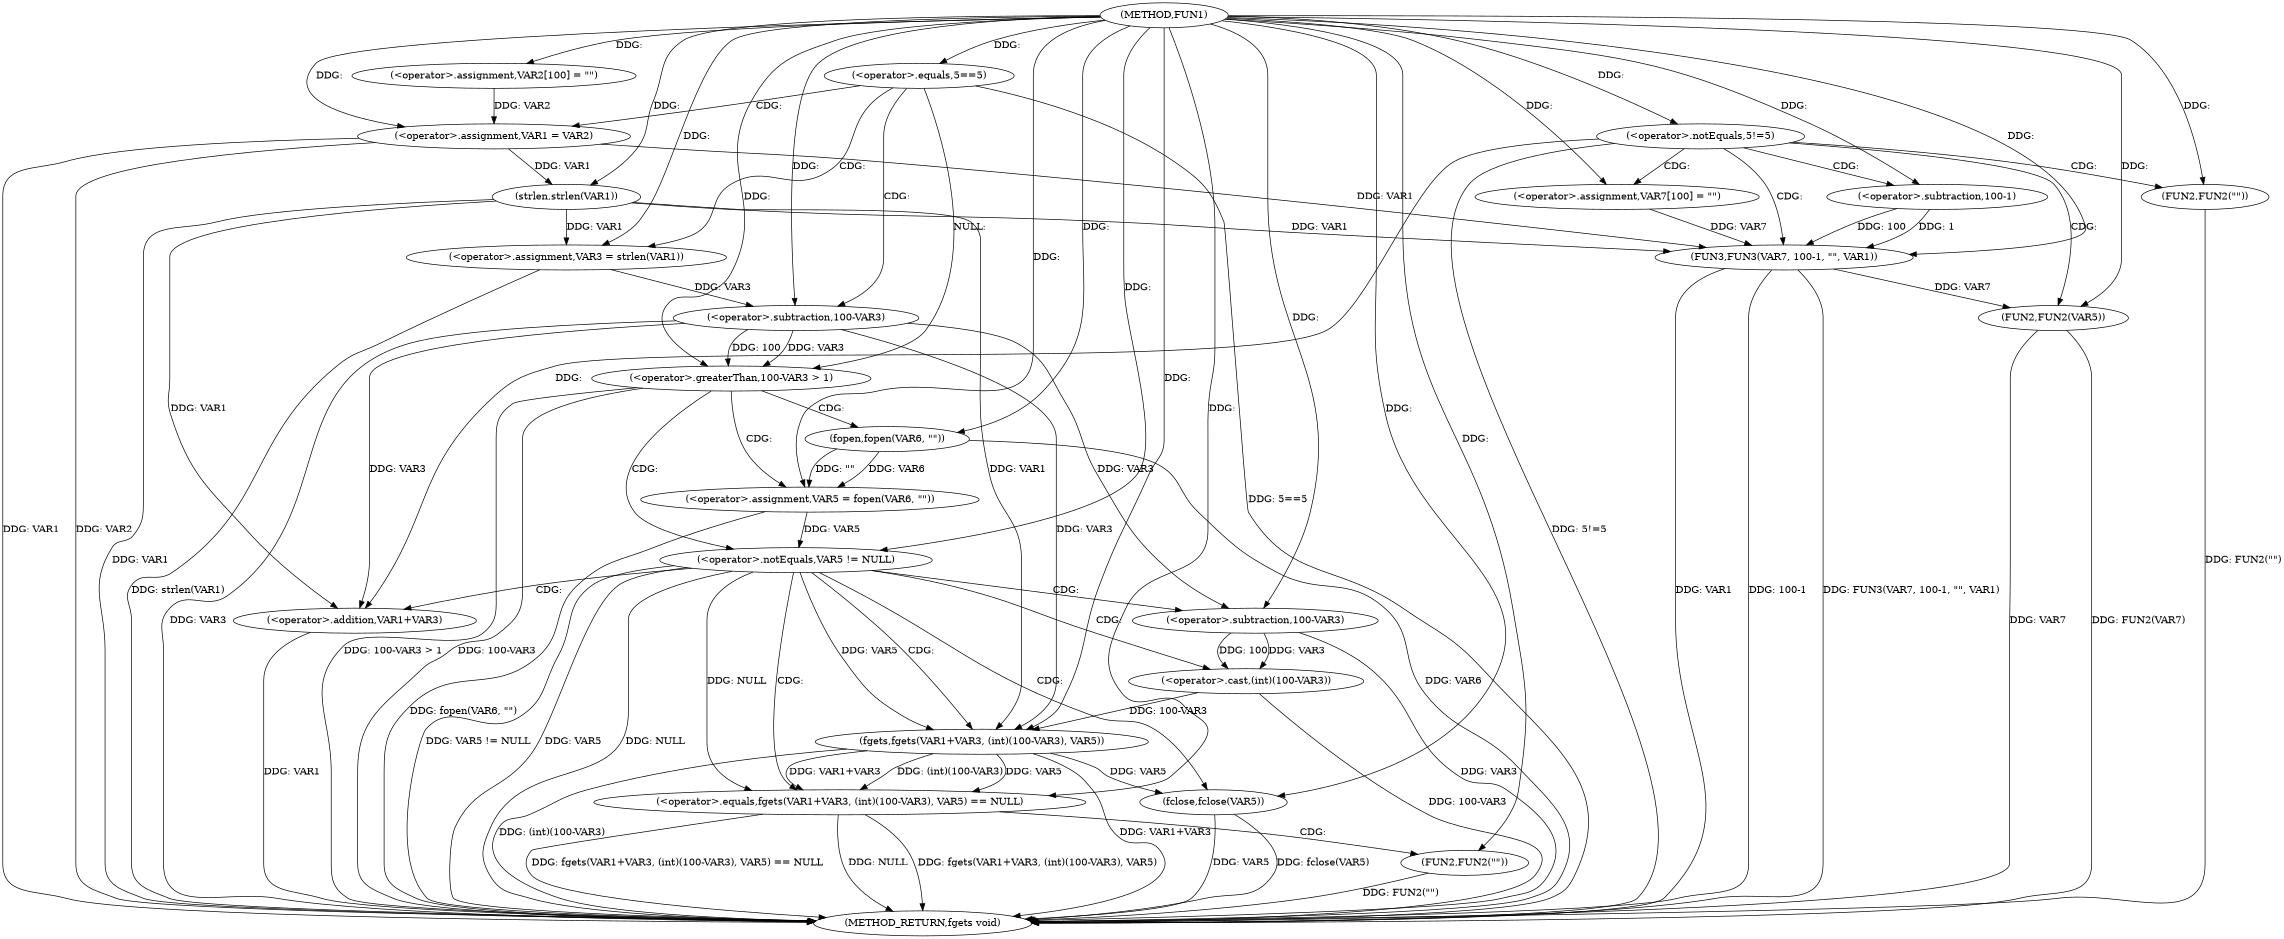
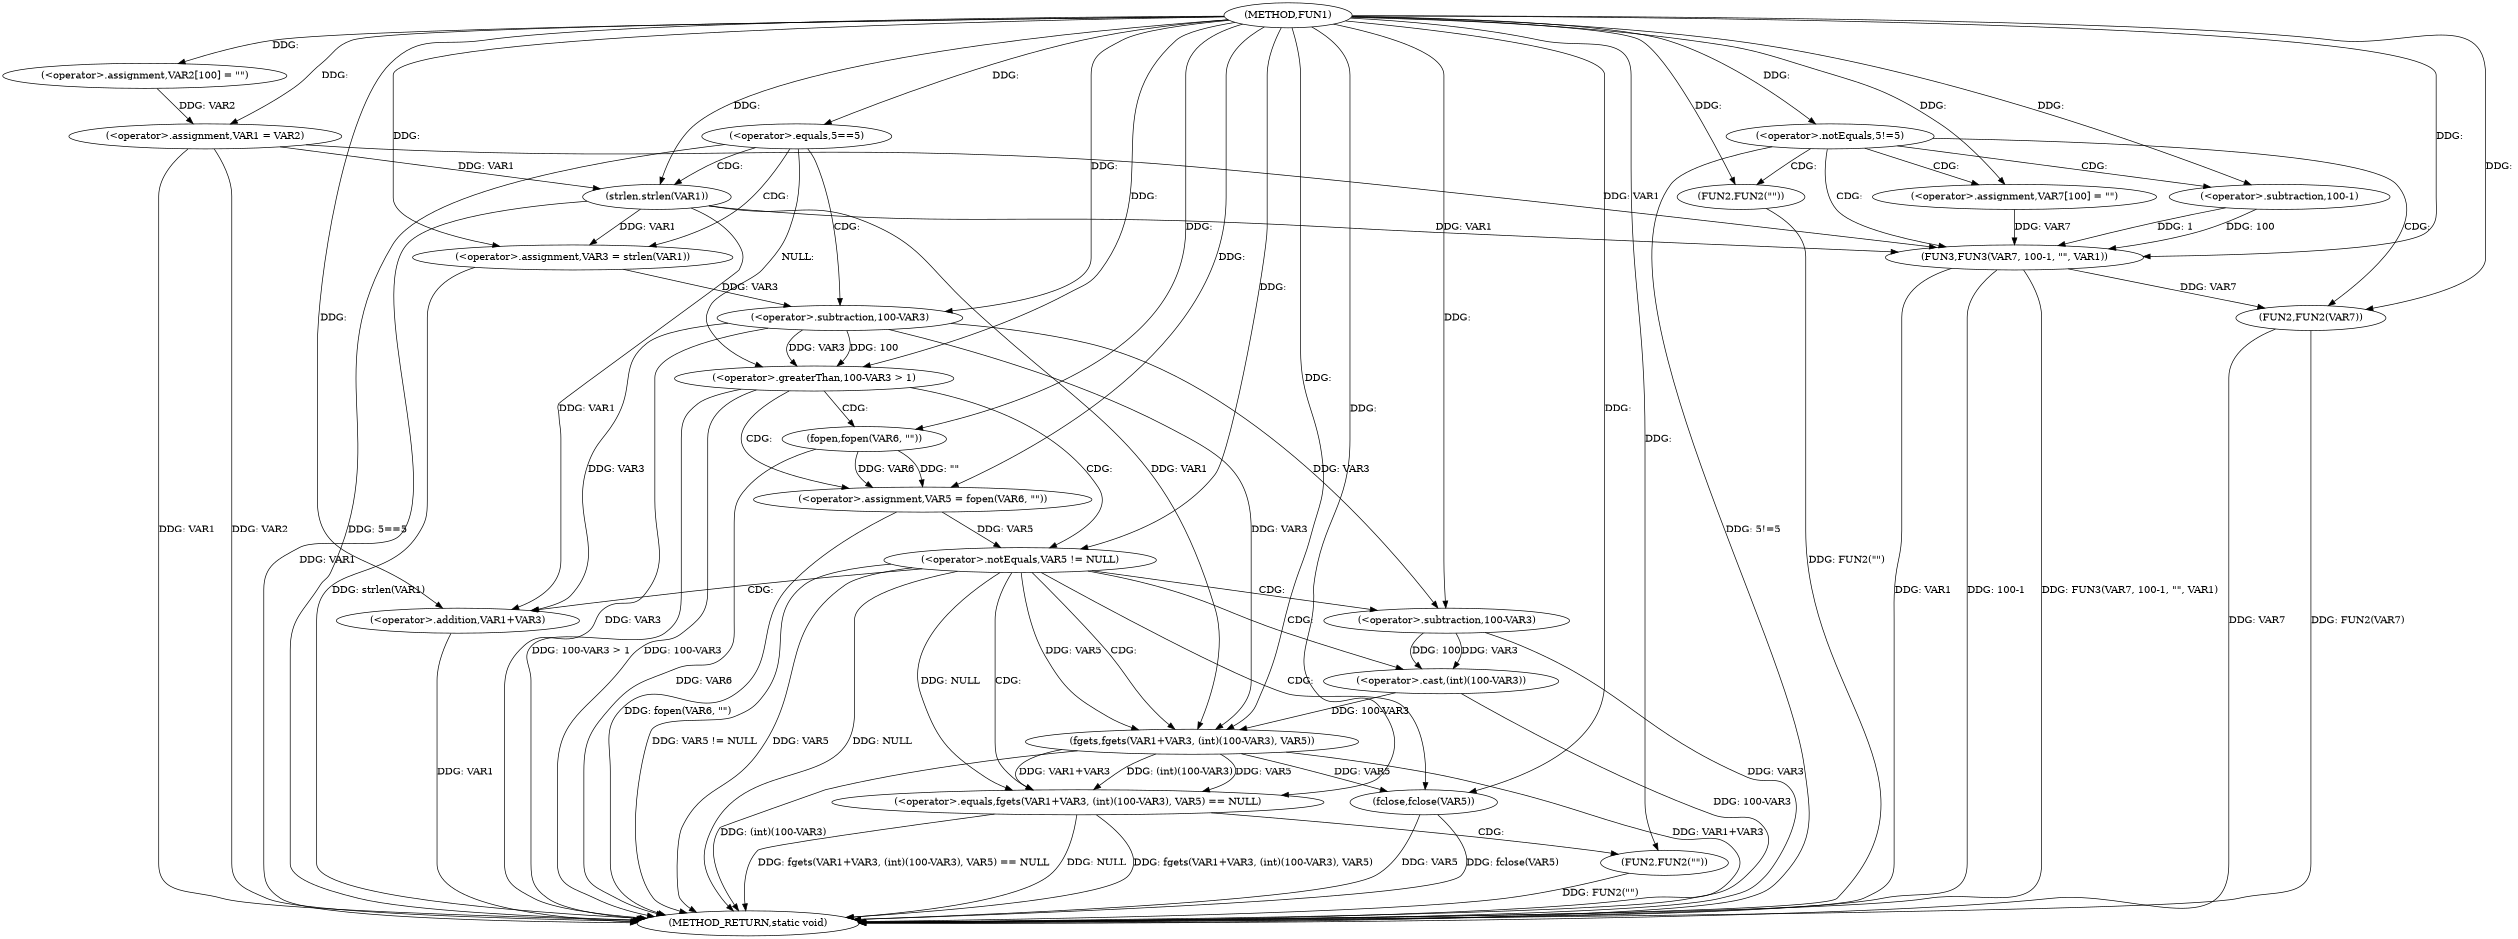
edge "(<operator>.equals,5==5)" -> "(<operator>.assignment,VAR1 = VAR2)": now "(<operator>.equals,5==5)" -> "(strlen,strlen(VAR1))"
node "(FUN2,FUN2(VAR5))": label "(FUN2,FUN2(VAR5))" -> "(FUN2,FUN2(VAR7))"
edge "(<operator>.notEquals,5!=5)" -> "(<operator>.addition,VAR1+VAR3)": now "(METHOD,FUN1)" -> "(<operator>.addition,VAR1+VAR3)"
node "(METHOD_RETURN,fgets void)": label "(METHOD_RETURN,fgets void)" -> "(METHOD_RETURN,static void)"
